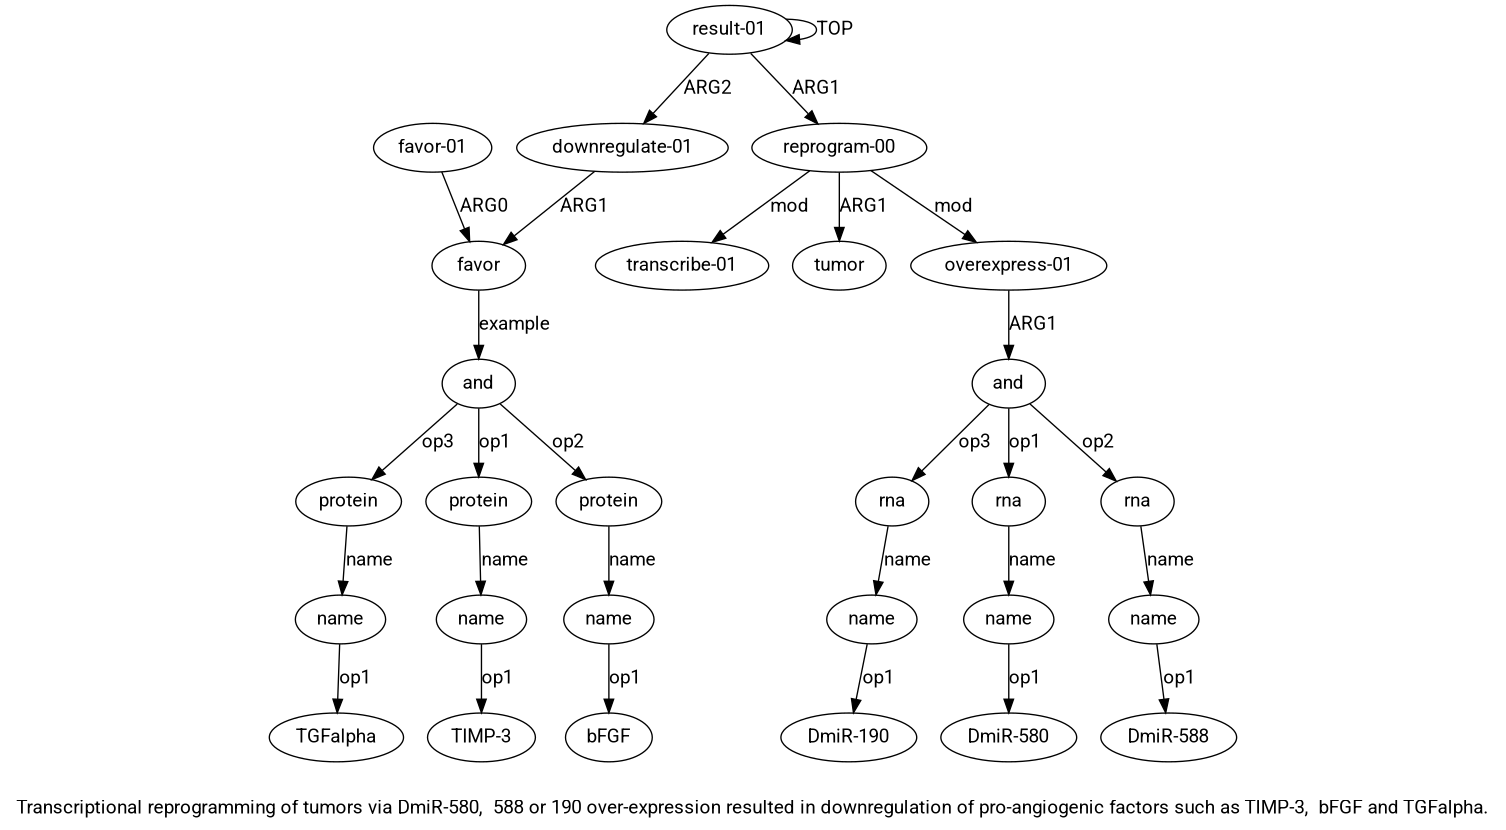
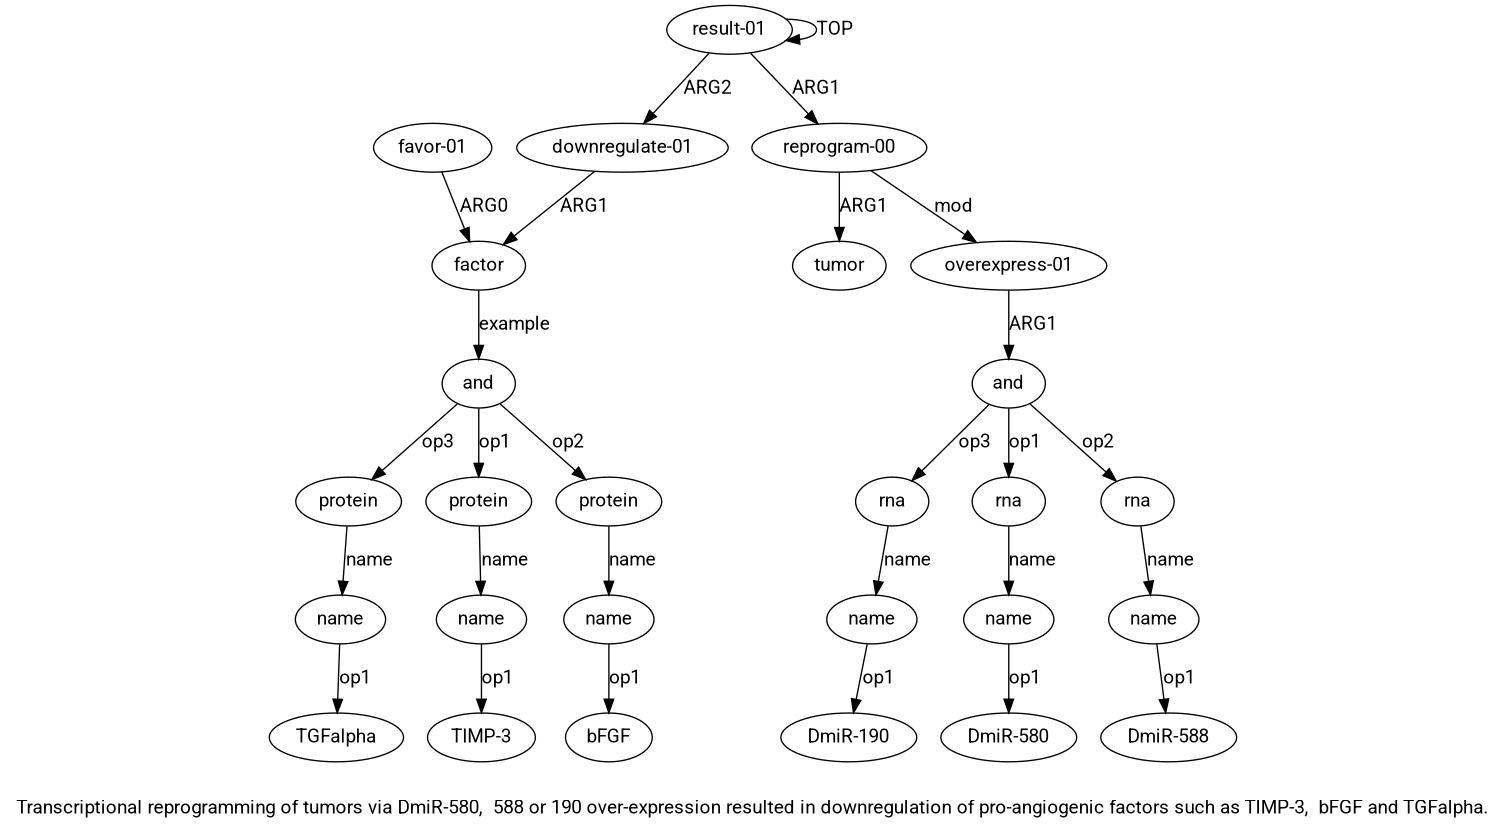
node "favor": label "favor" -> "factor"
node "transcribe-01": removed
